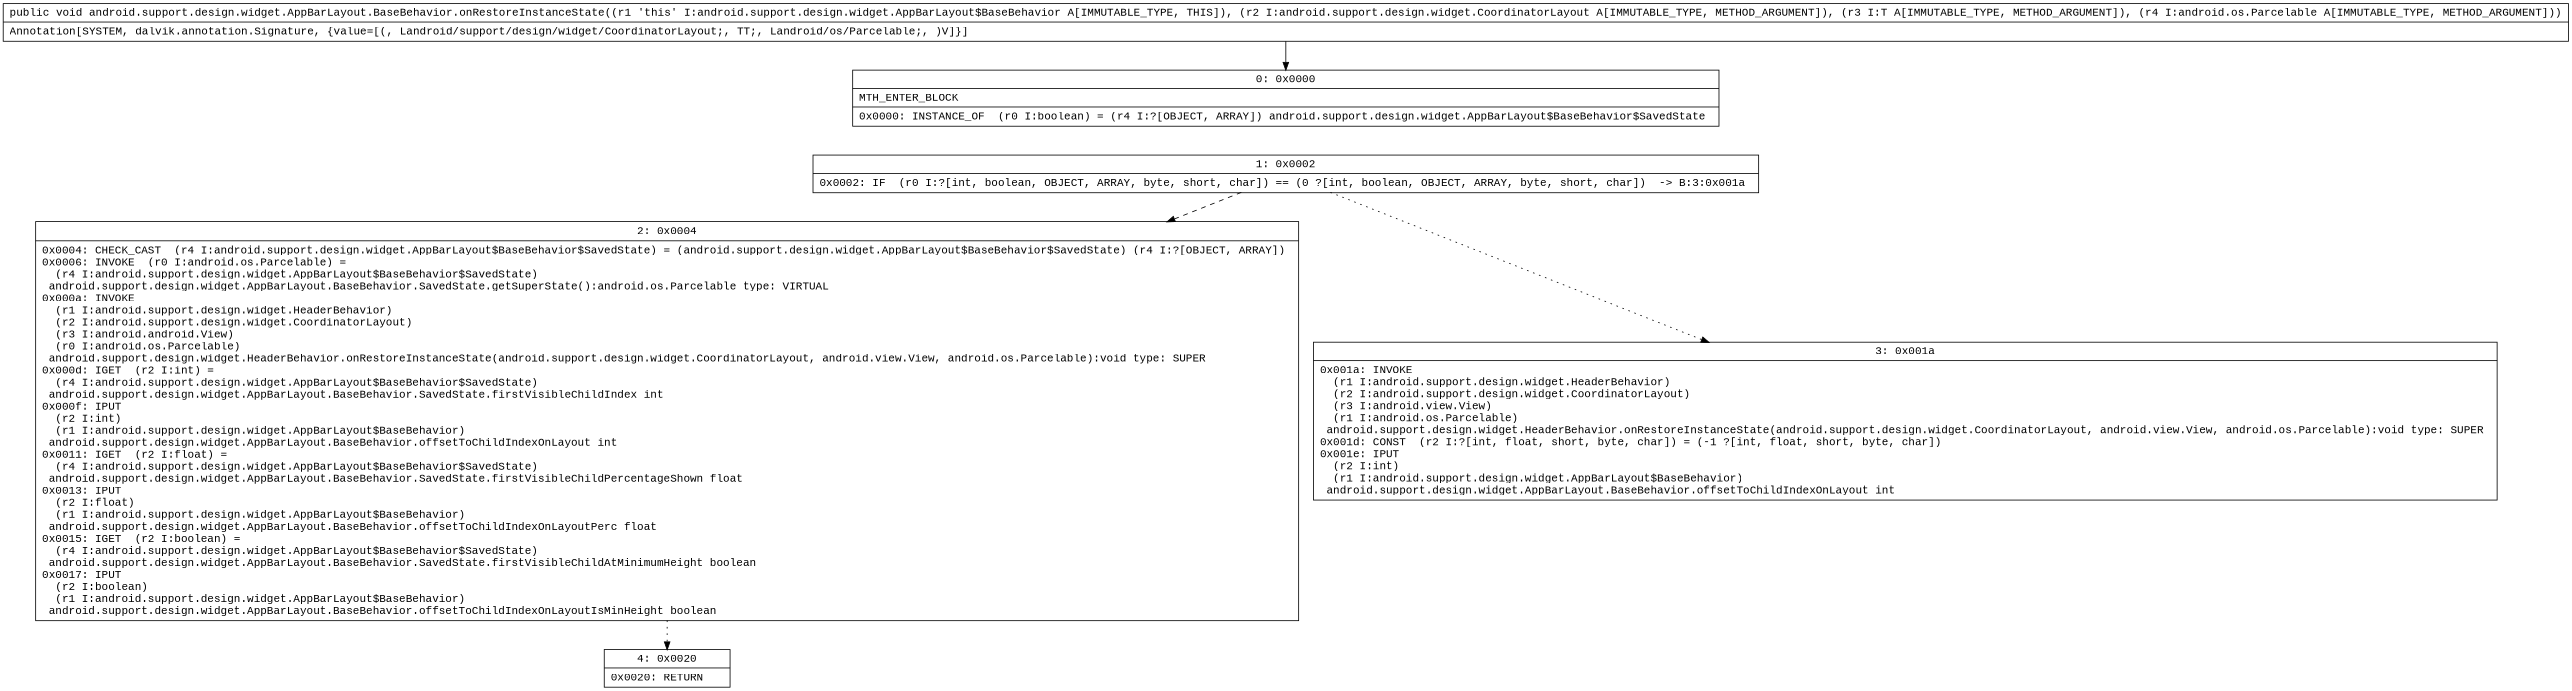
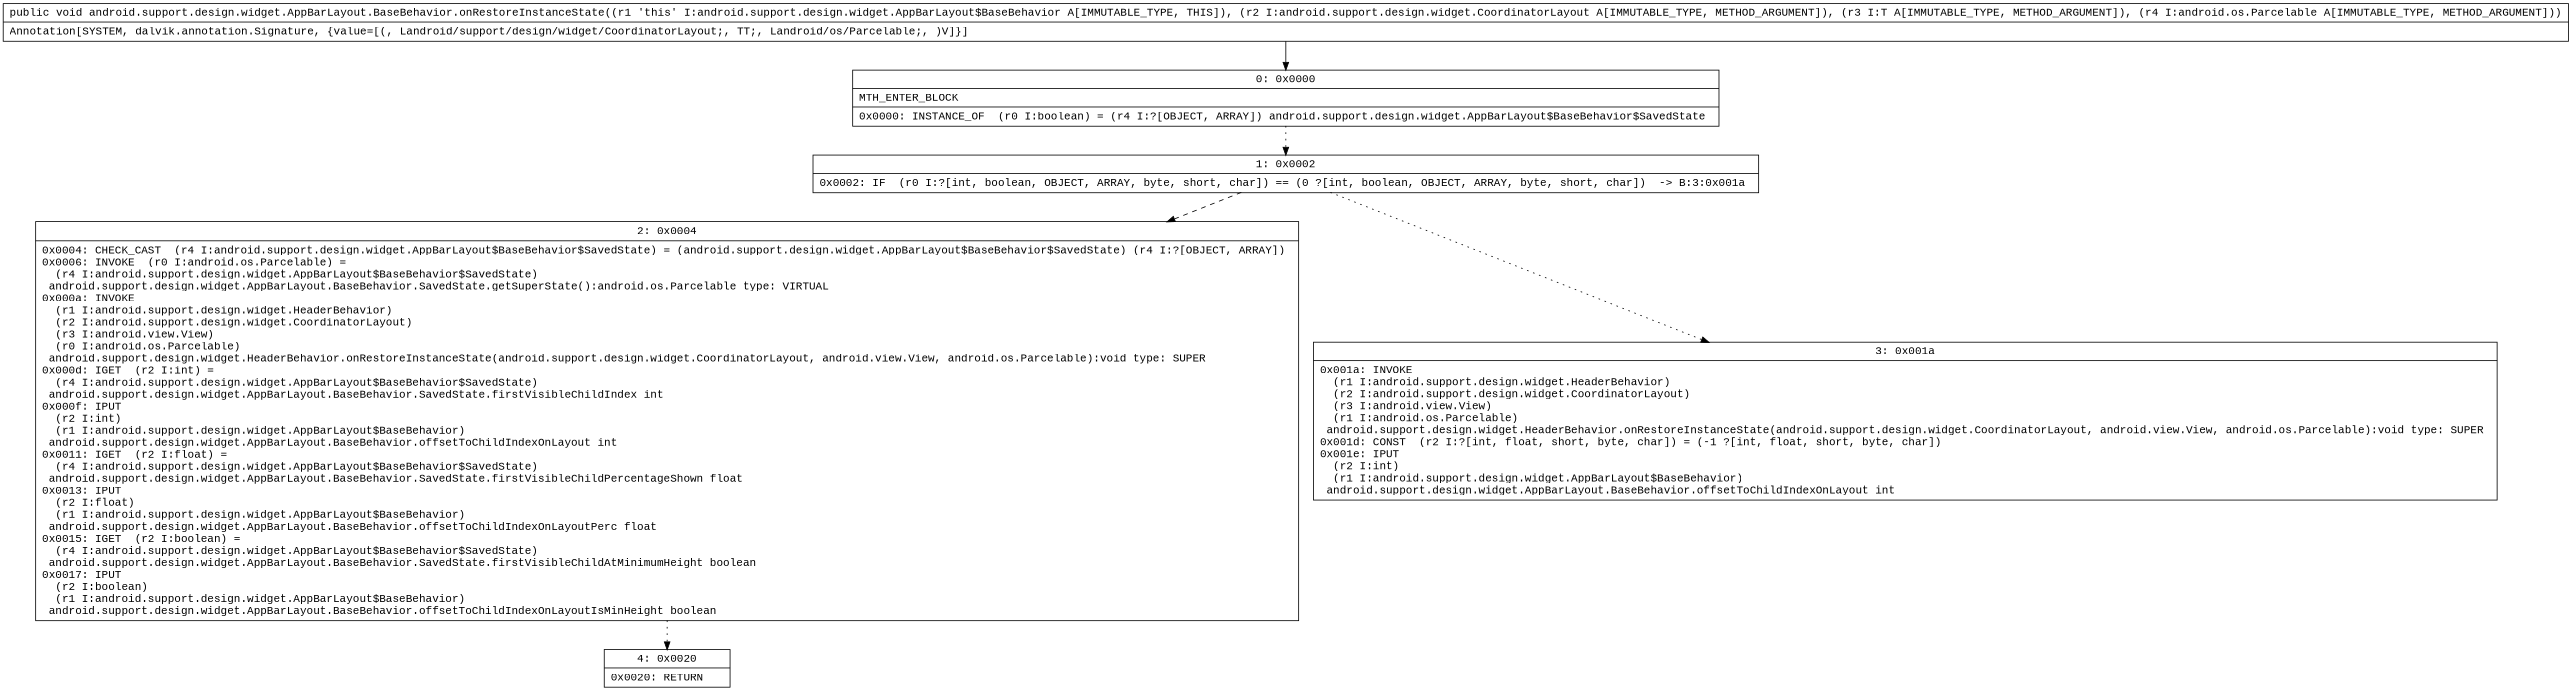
edge "0: 0x0000" -> "1: 0x0002": added
node "2: 0x0004": text "(r3 I:android.android.View)" -> "(r3 I:android.view.View)"
